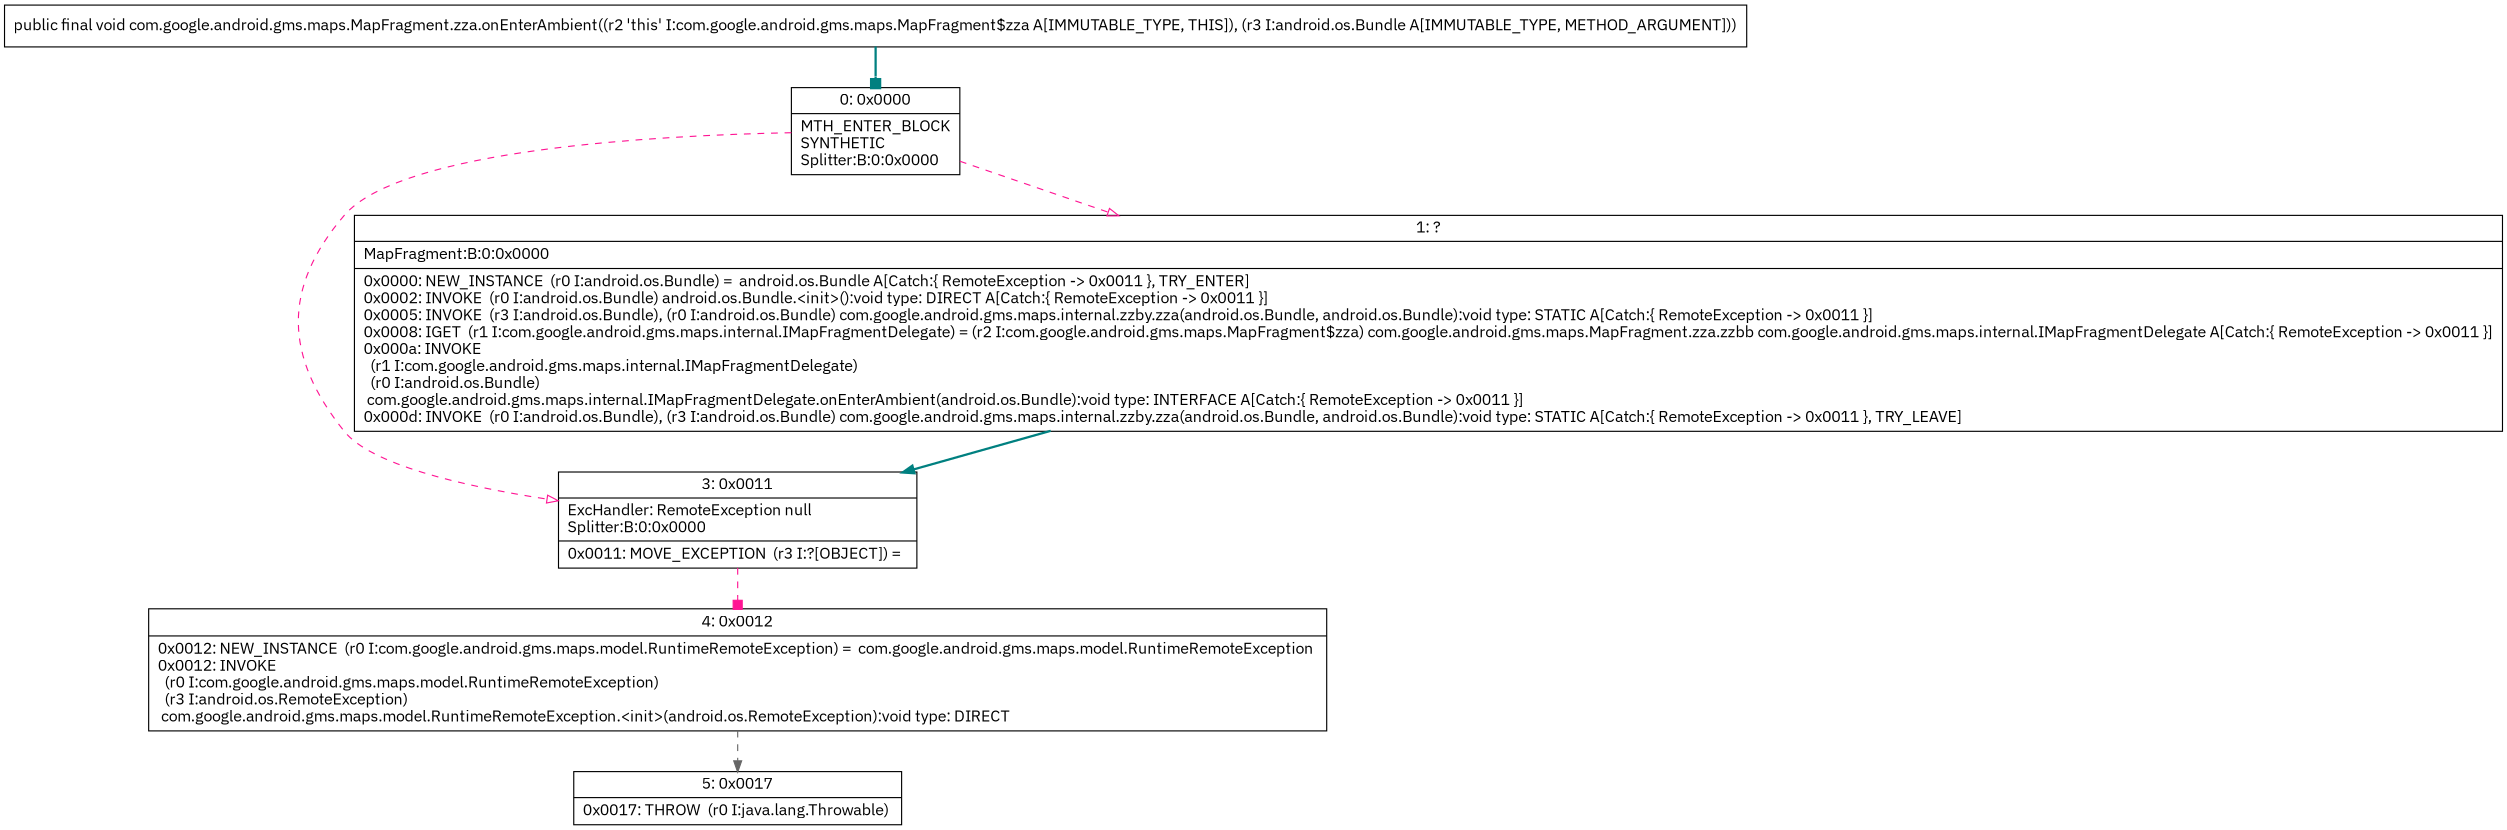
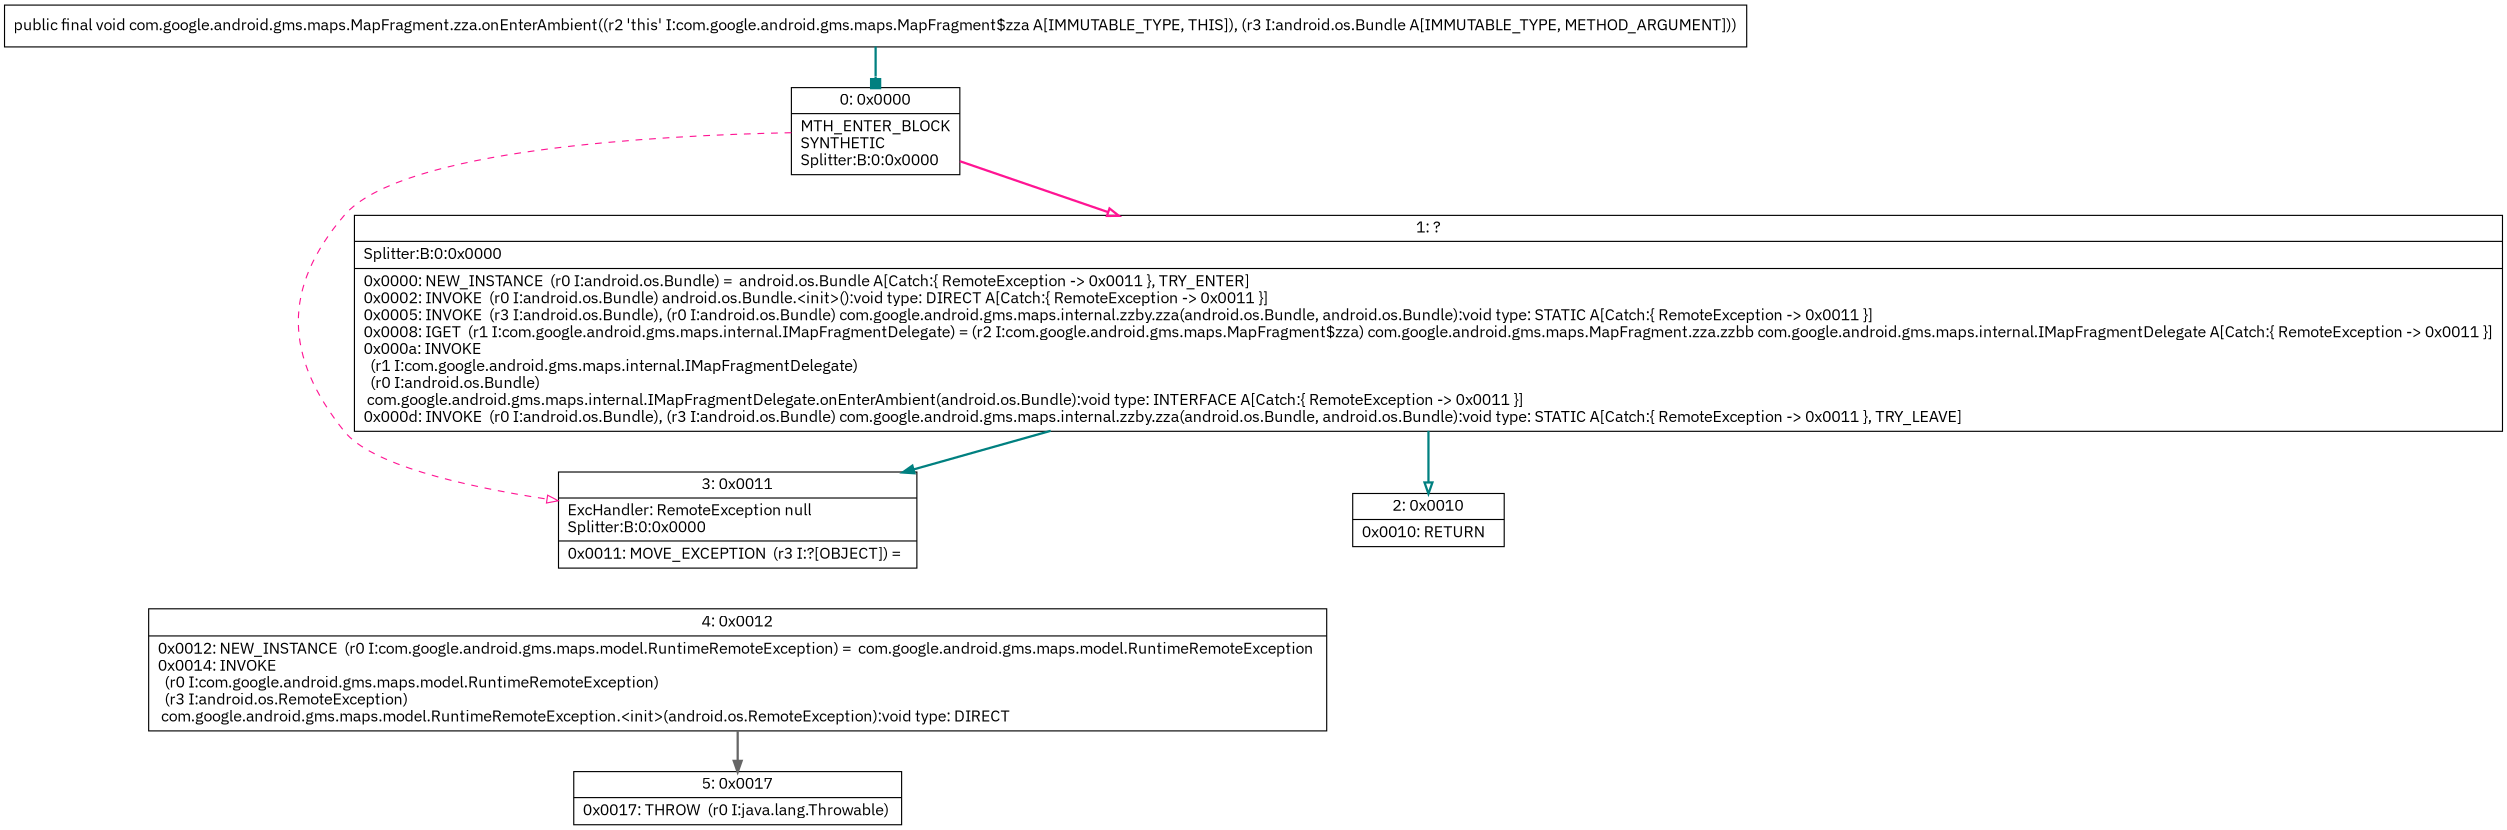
edge "0: 0x0000" -> "1: ?": style dashed -> bold
node "1: ?": text "MapFragment:B:0:0x0000" -> "Splitter:B:0:0x0000"
node "2: 0x0010": added
edge "3: 0x0011" -> "4: 0x0012": removed
node "4: 0x0012": text "0x0012: INVOKE" -> "0x0014: INVOKE"
edge "4: 0x0012" -> "5: 0x0017": style dashed -> bold
